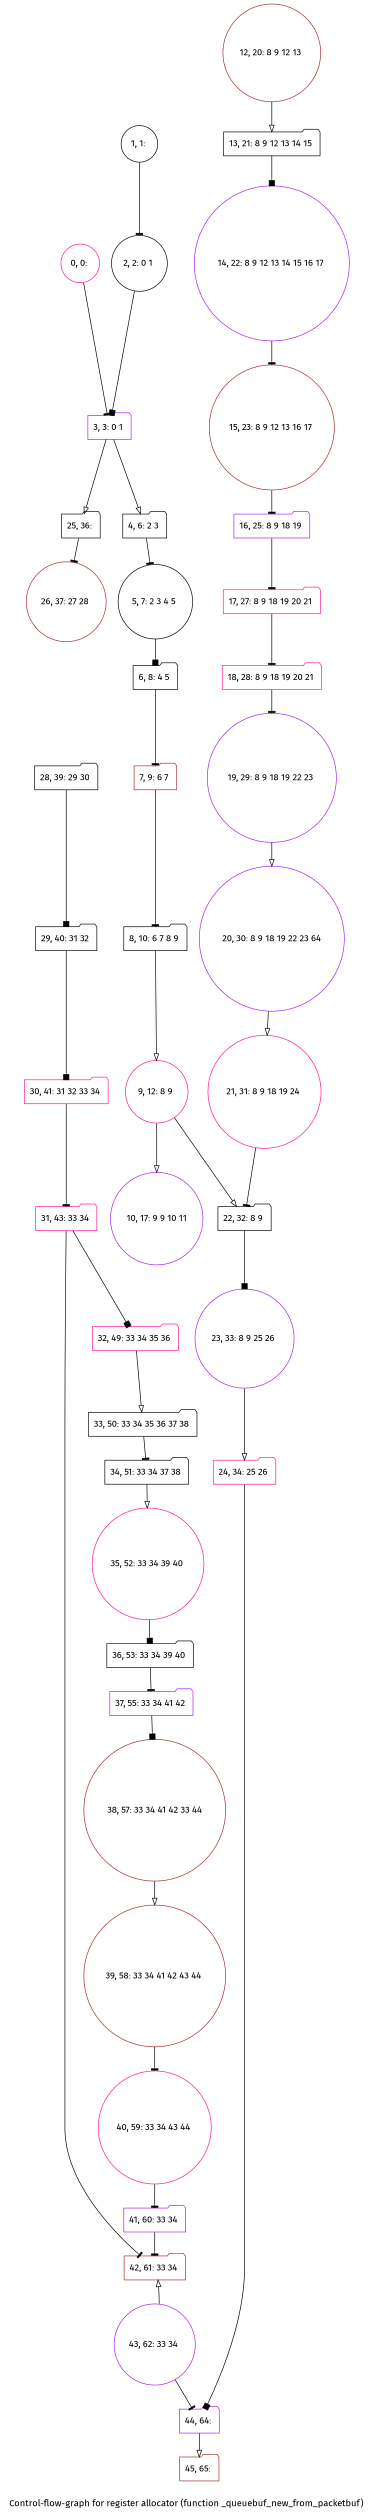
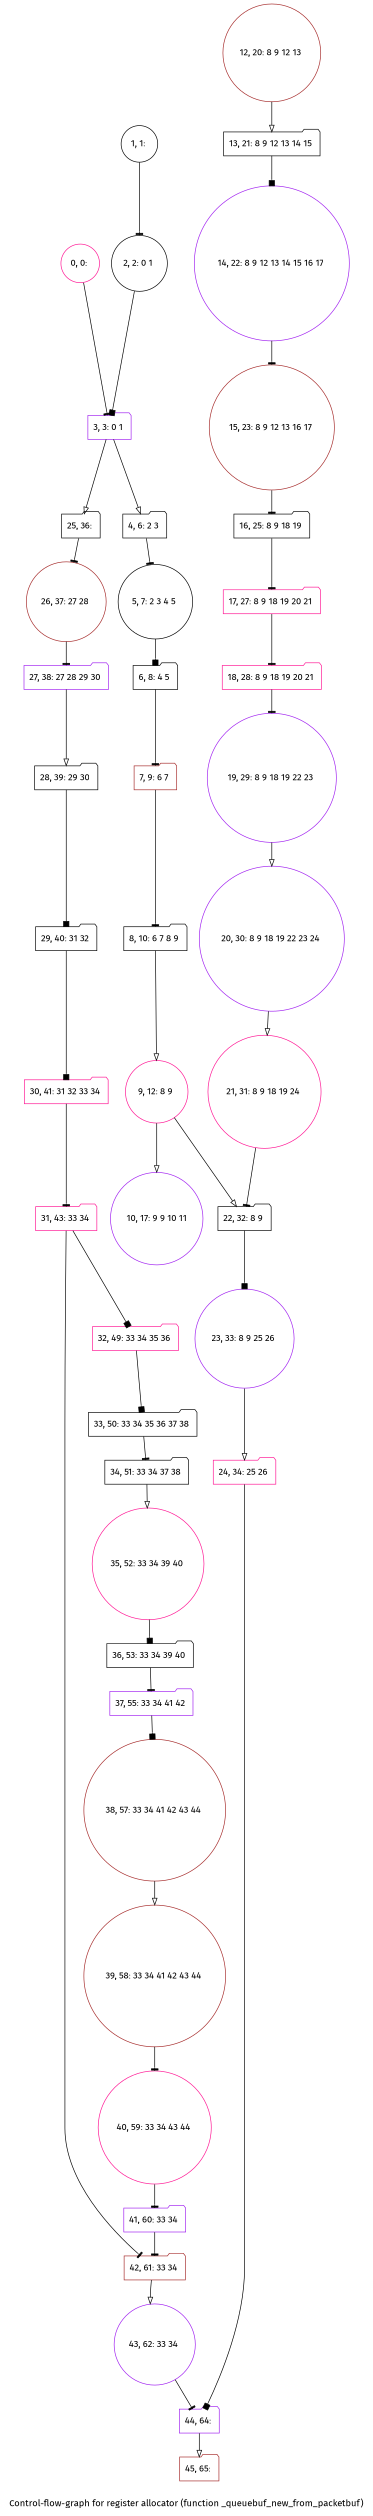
node "16, 25: 8 9 18 19": color purple -> black
node "27, 38: 27 28 29 30": added
node "20, 30: 8 9 18 19 22 23 64": label "20, 30: 8 9 18 19 22 23 64" -> "20, 30: 8 9 18 19 22 23 24"
edge "32, 49: 33 34 35 36" -> "33, 50: 33 34 35 36 37 38": arrowhead onormal -> box
node "38, 57: 33 34 41 42 33 44": label "38, 57: 33 34 41 42 33 44" -> "38, 57: 33 34 41 42 43 44"
edge "43, 62: 33 34" -> "42, 61: 33 34": reversed
